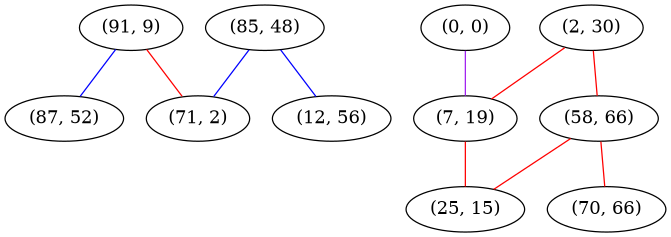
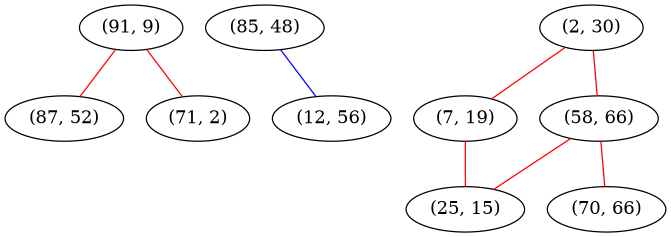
node "(0, 0)": removed
edge "(91, 9)" -- "(87, 52)": color blue -> red
edge "(85, 48)" -- "(71, 2)": removed
